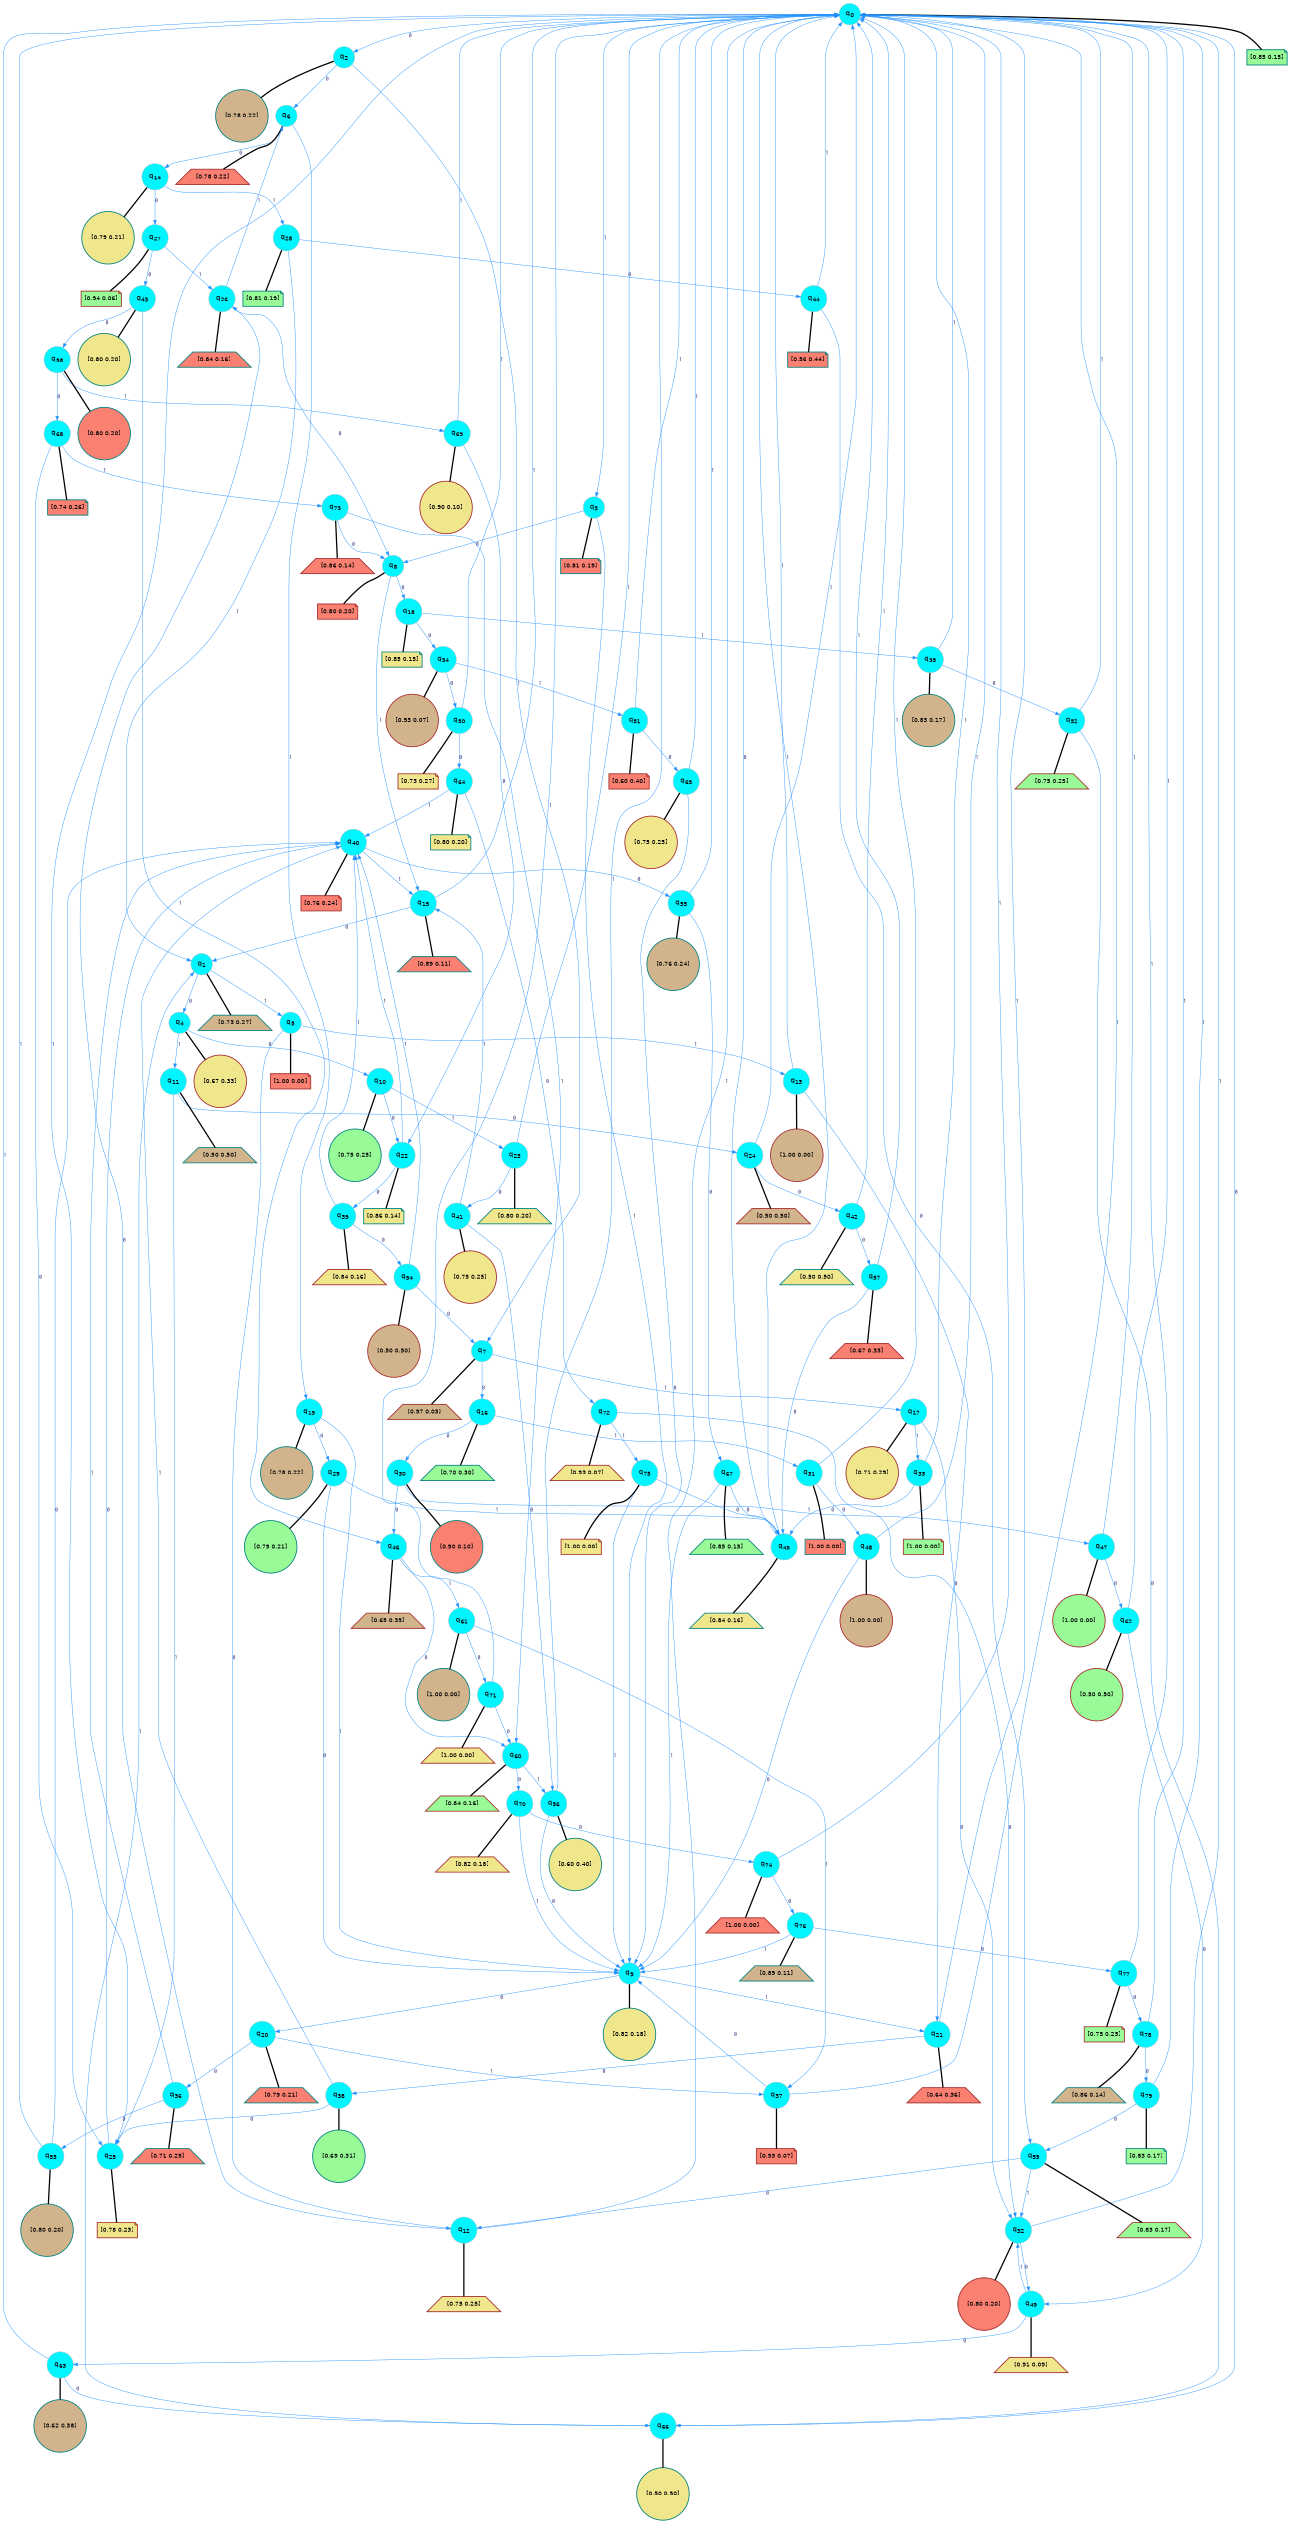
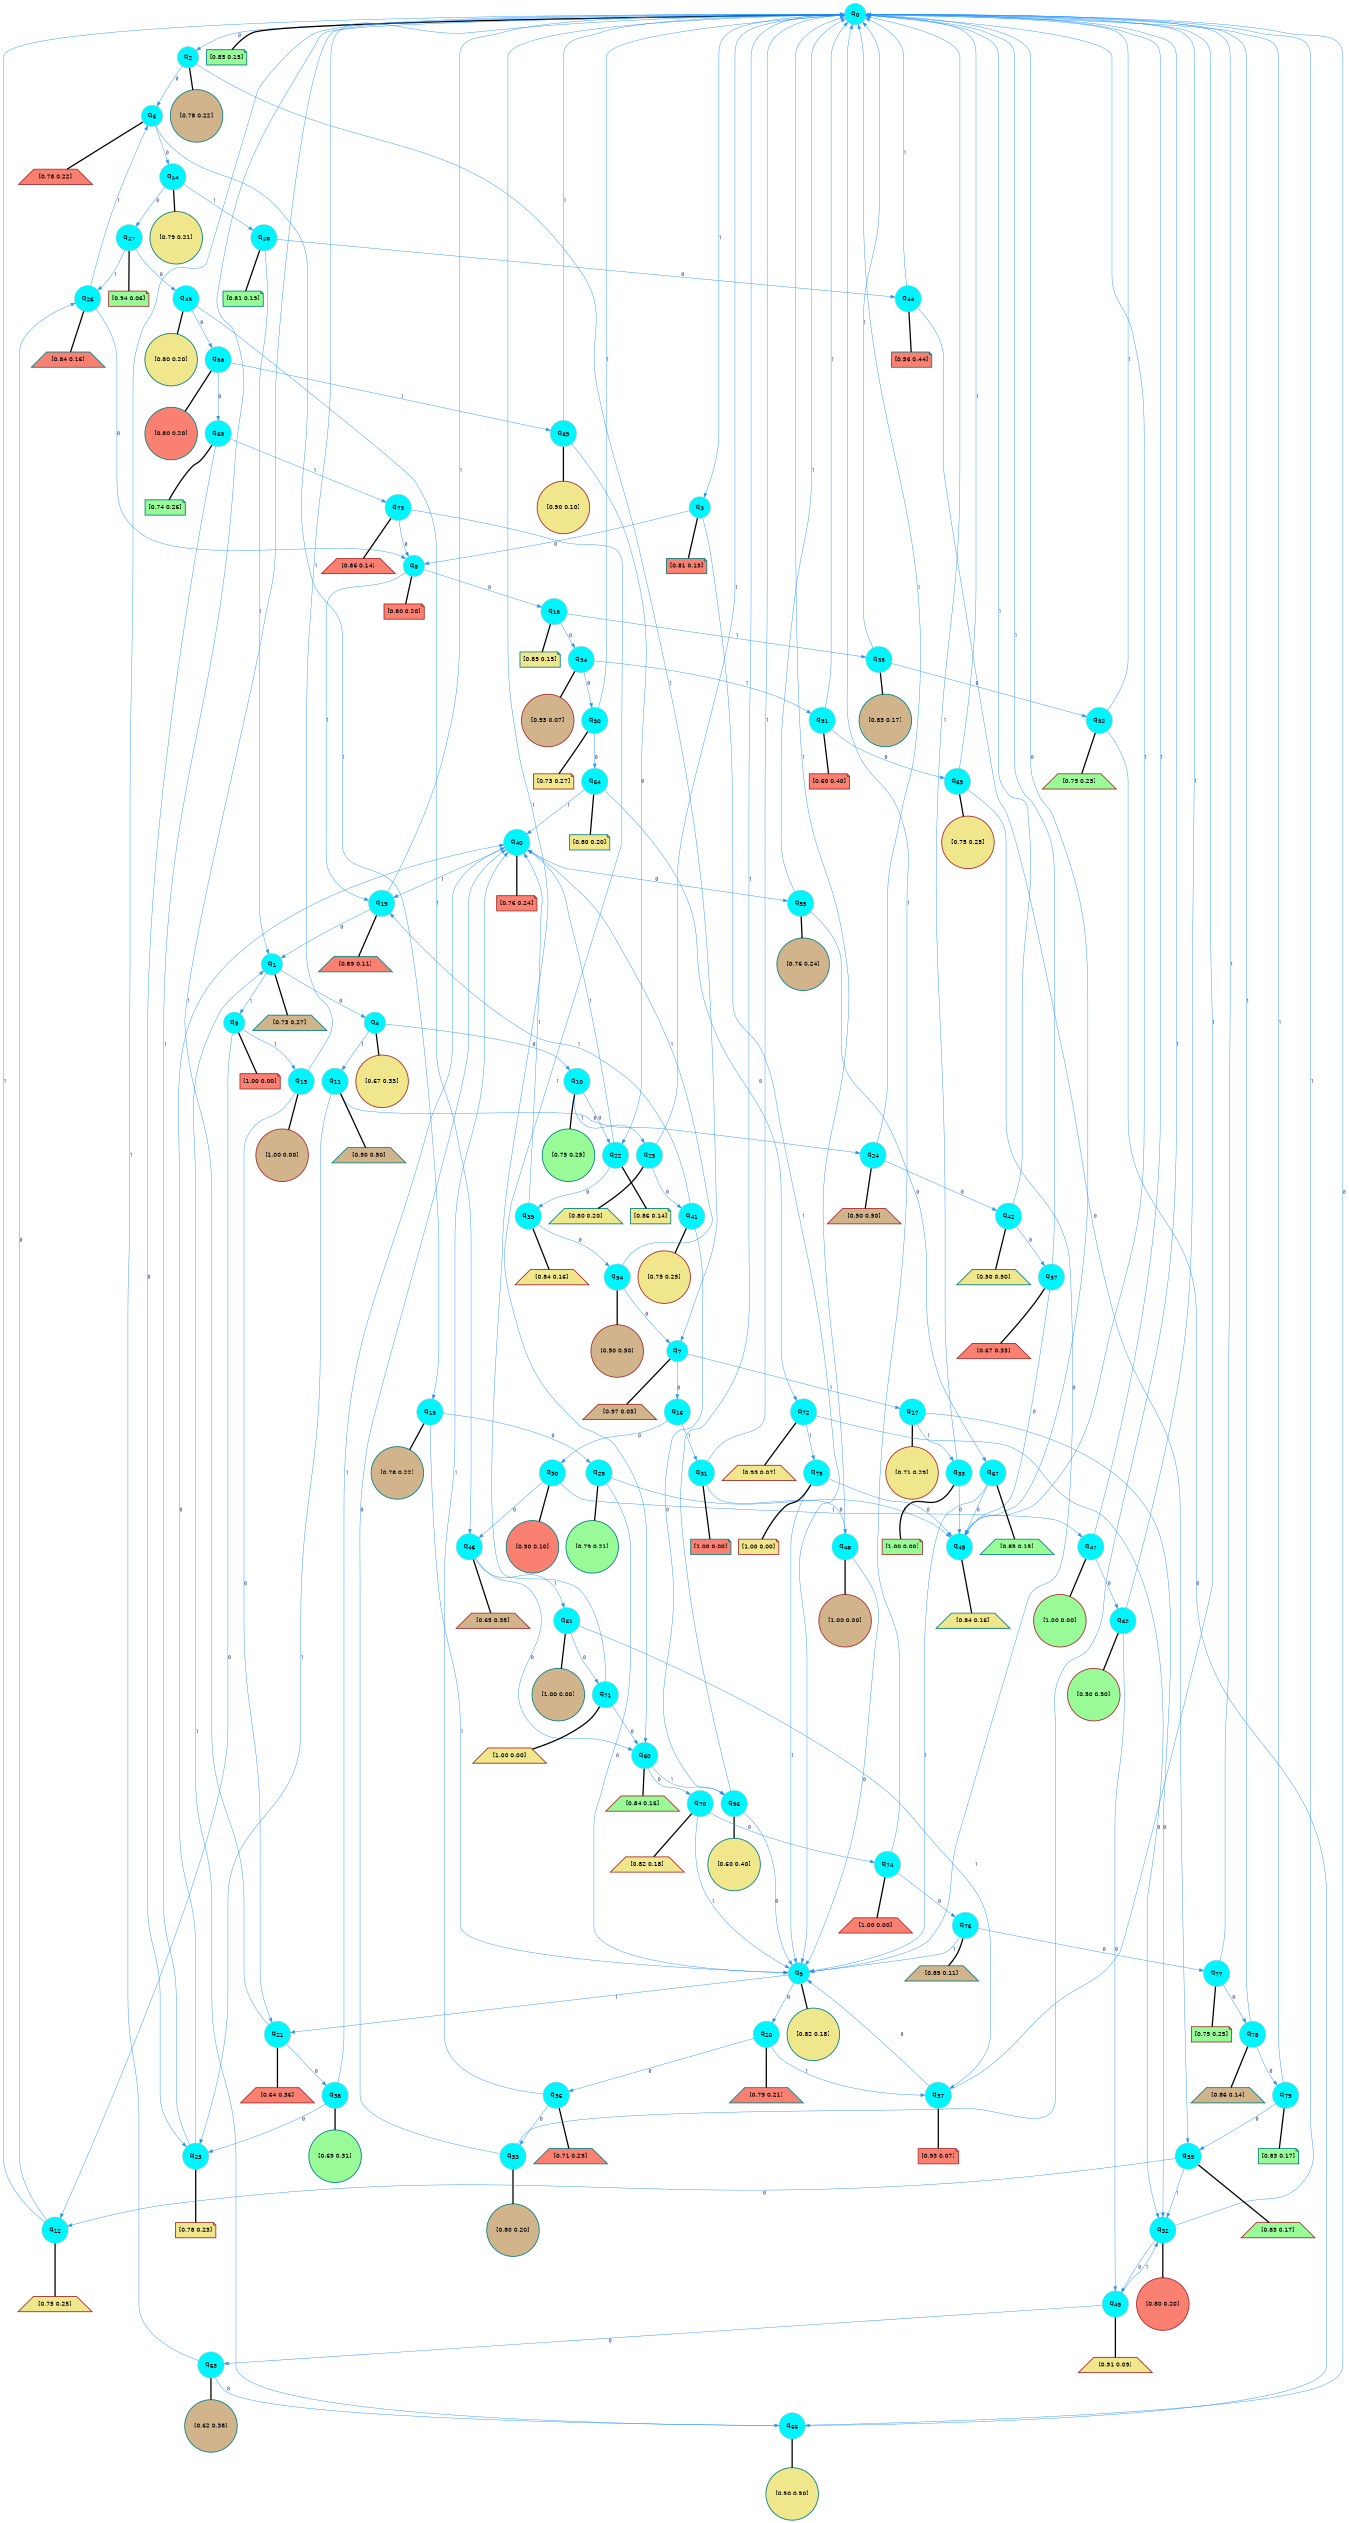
node "[0.74 0.26]": fillcolor salmon -> palegreen
node "[0.70 0.30]": removed
